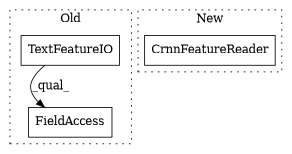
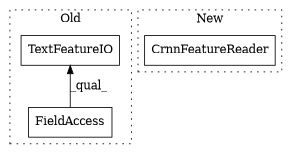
edge "TextFeatureIO" -> "FieldAccess": reversed
